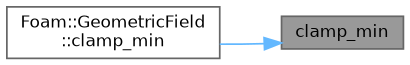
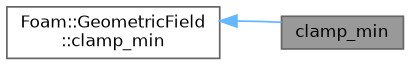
edge "Foam::GeometricField ::clamp_min" -> "clamp_min": reversed
